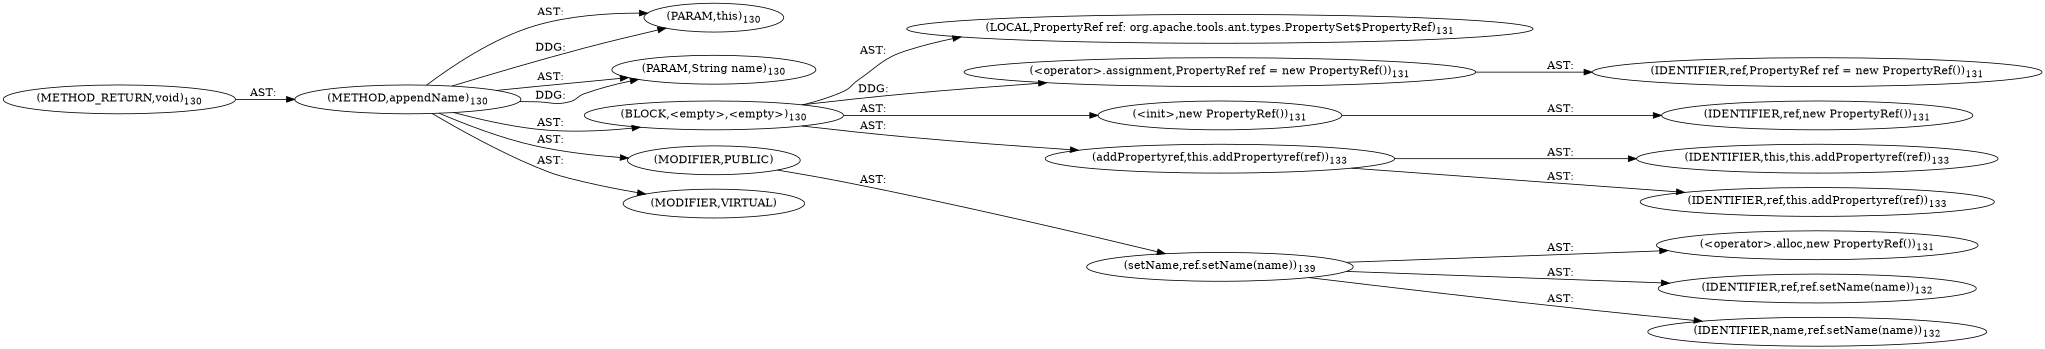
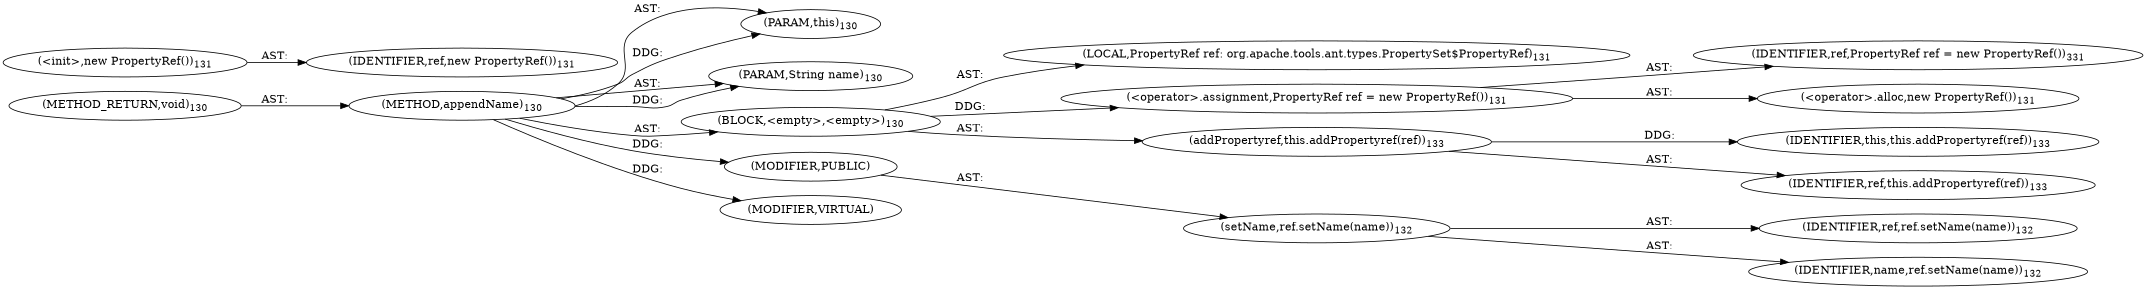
node "(IDENTIFIER,ref,PropertyRef ref = new PropertyRef())": text "131" -> "331"
edge "(BLOCK,<empty>,<empty>)" -> "(<init>,new PropertyRef())": removed, label "AST:"
edge "(METHOD,appendName)" -> "(MODIFIER,PUBLIC)": label "AST: " -> "DDG: "
edge "(addPropertyref,this.addPropertyref(ref))" -> "(IDENTIFIER,this,this.addPropertyref(ref))": label "AST: " -> "DDG: "
edge "(METHOD,appendName)" -> "(MODIFIER,VIRTUAL)": label "AST: " -> "DDG: "
edge "(setName,ref.setName(name))" -> "(<operator>.alloc,new PropertyRef())": now "(<operator>.assignment,PropertyRef ref = new PropertyRef())" -> "(<operator>.alloc,new PropertyRef())"
node "(setName,ref.setName(name))": text "139" -> "132"
